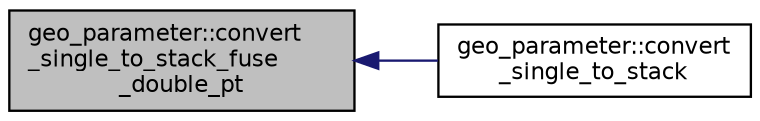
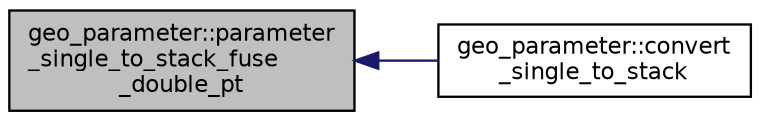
node "geo_parameter::convert _single_to_stack_fuse _double_pt": label "geo_parameter::convert _single_to_stack_fuse _double_pt" -> "geo_parameter::parameter _single_to_stack_fuse _double_pt"
